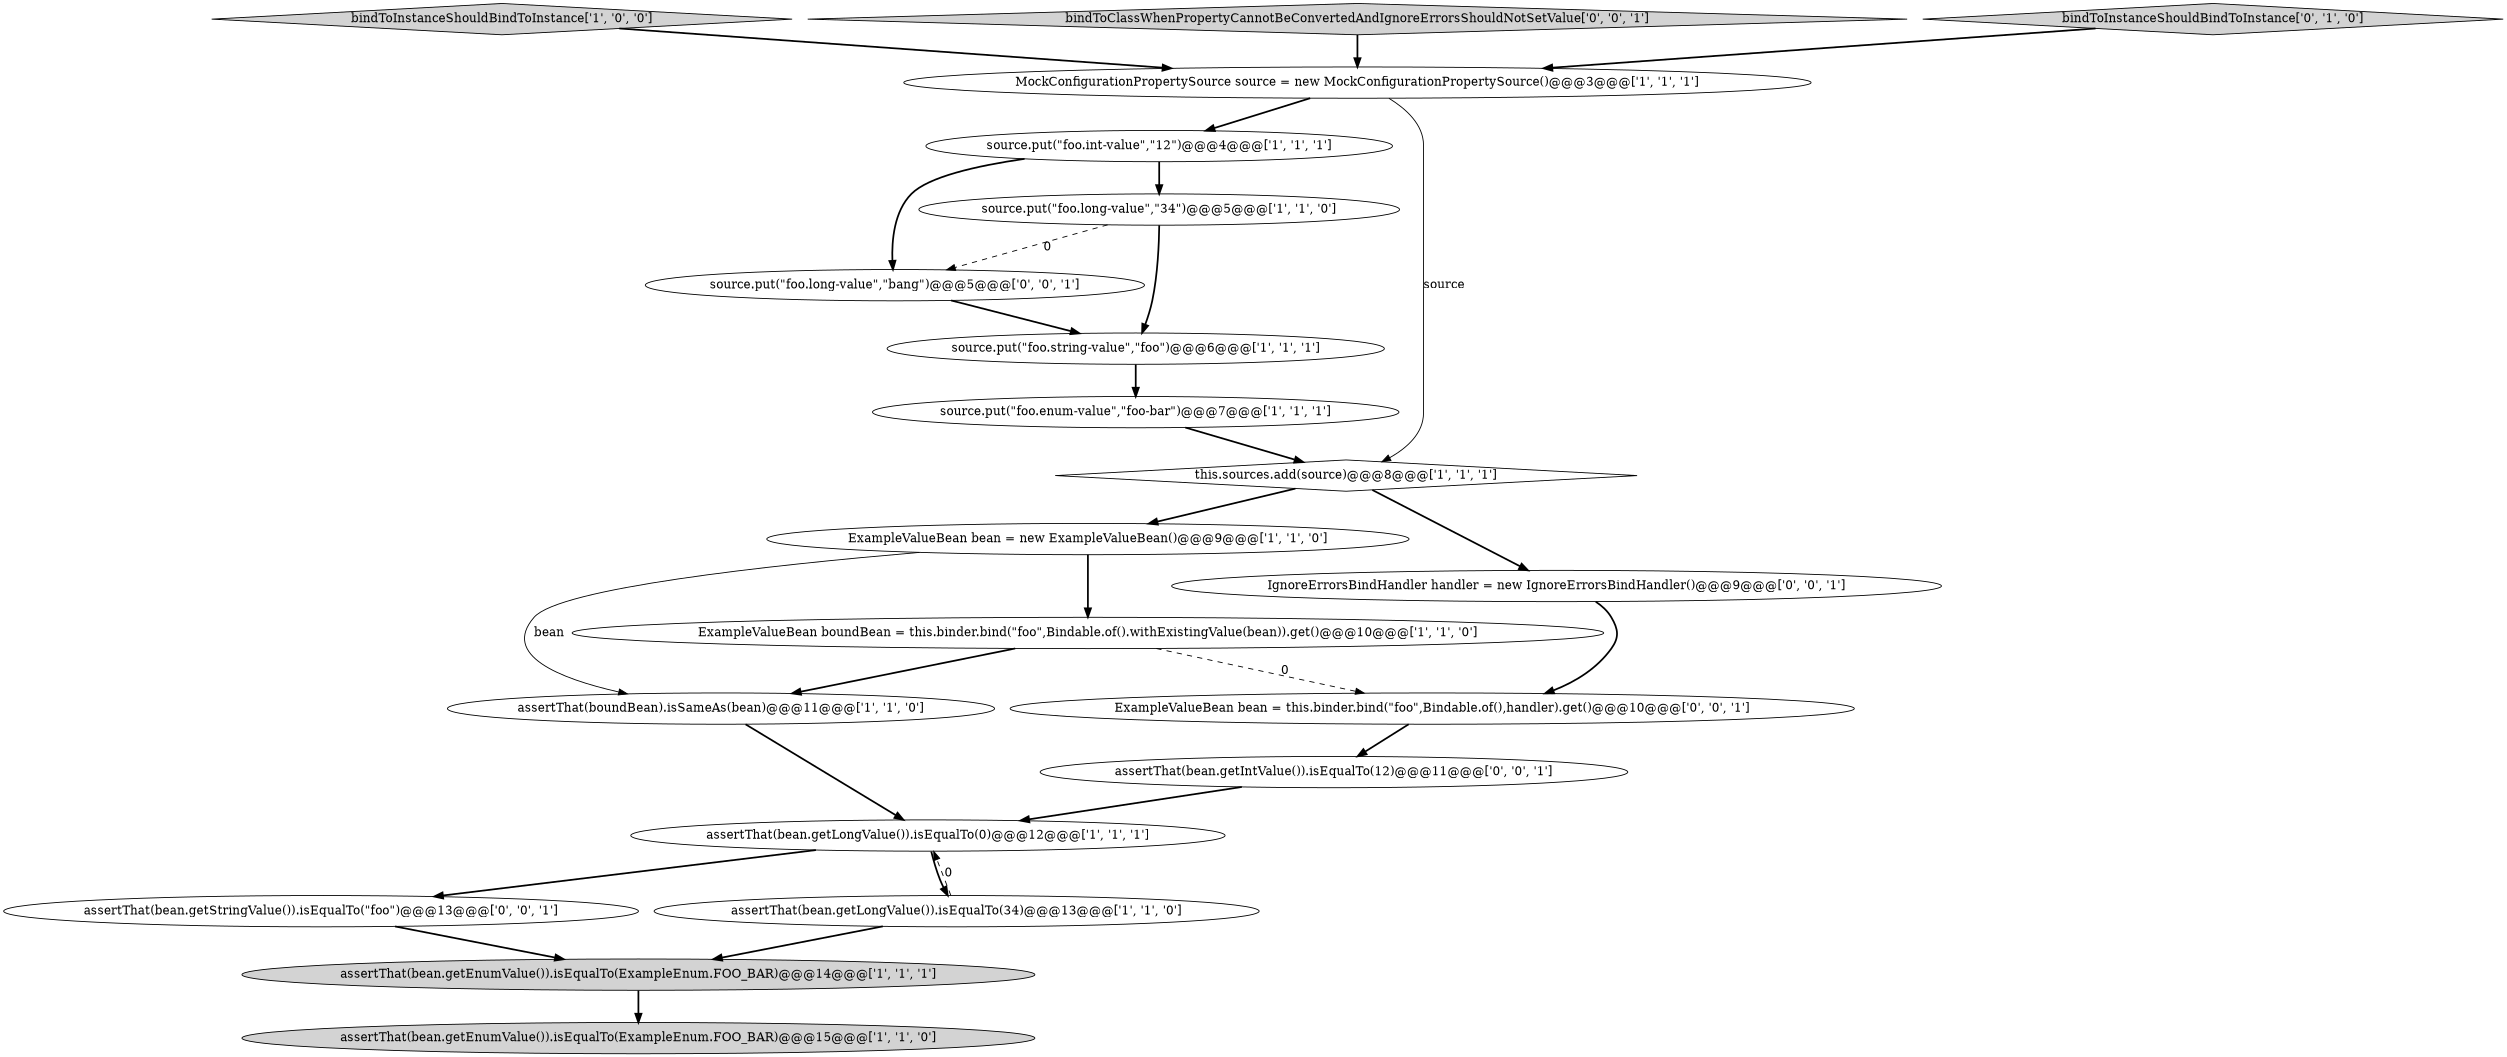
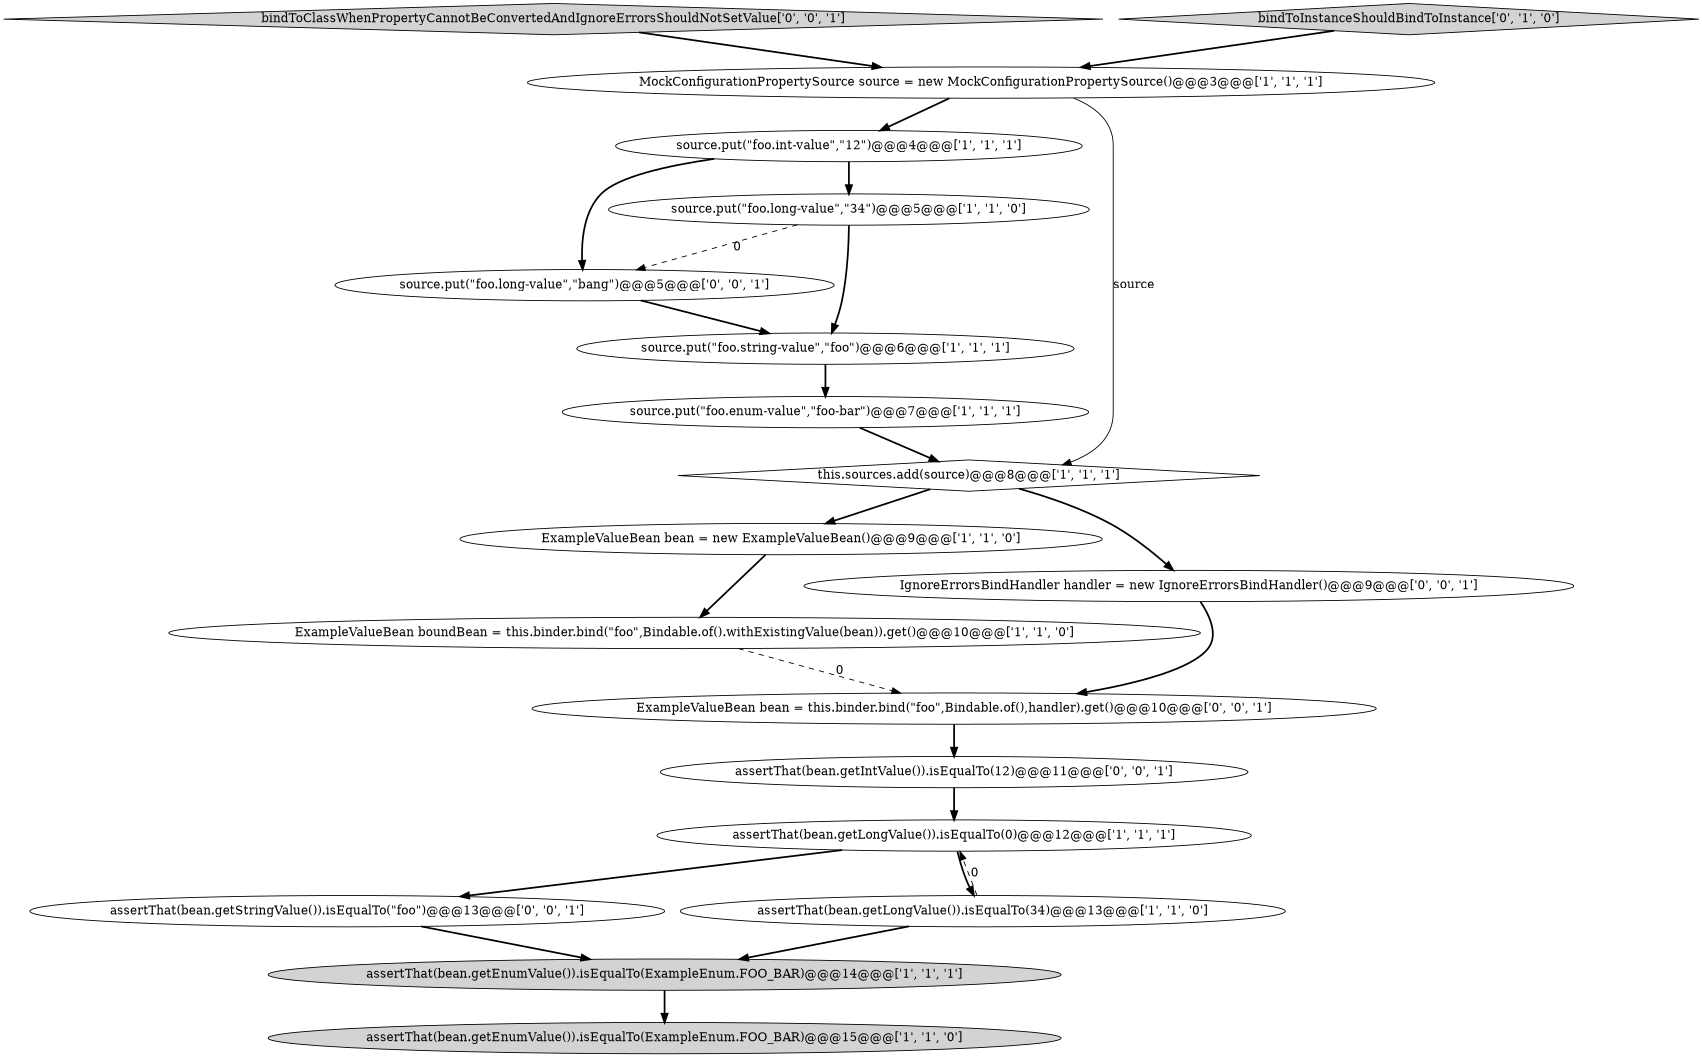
node "bindToInstanceShouldBindToInstance['1', '0', '0']": removed
node "assertThat(boundBean).isSameAs(bean)@@@11@@@['1', '1', '0']": removed
